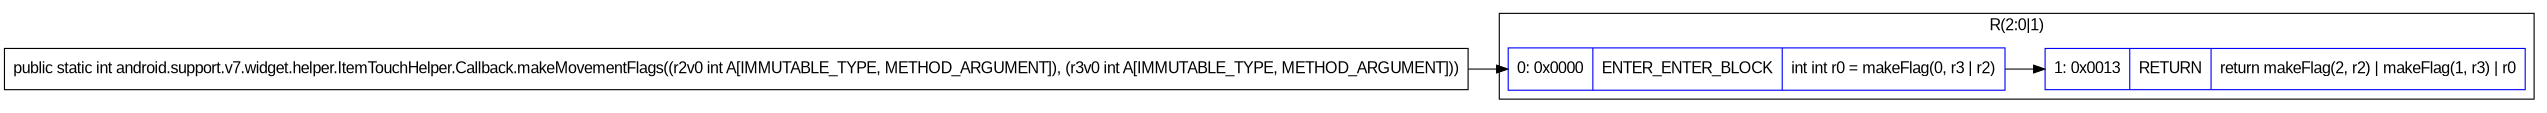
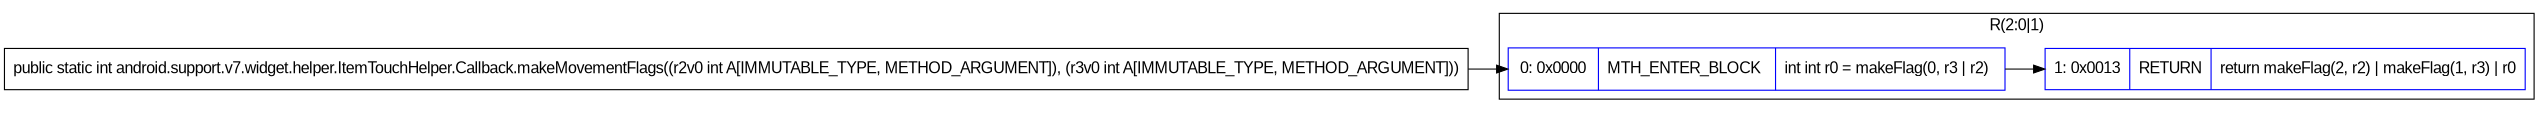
node "0: 0x0000": text "ENTER_ENTER_BLOCK" -> "MTH_ENTER_BLOCK"
